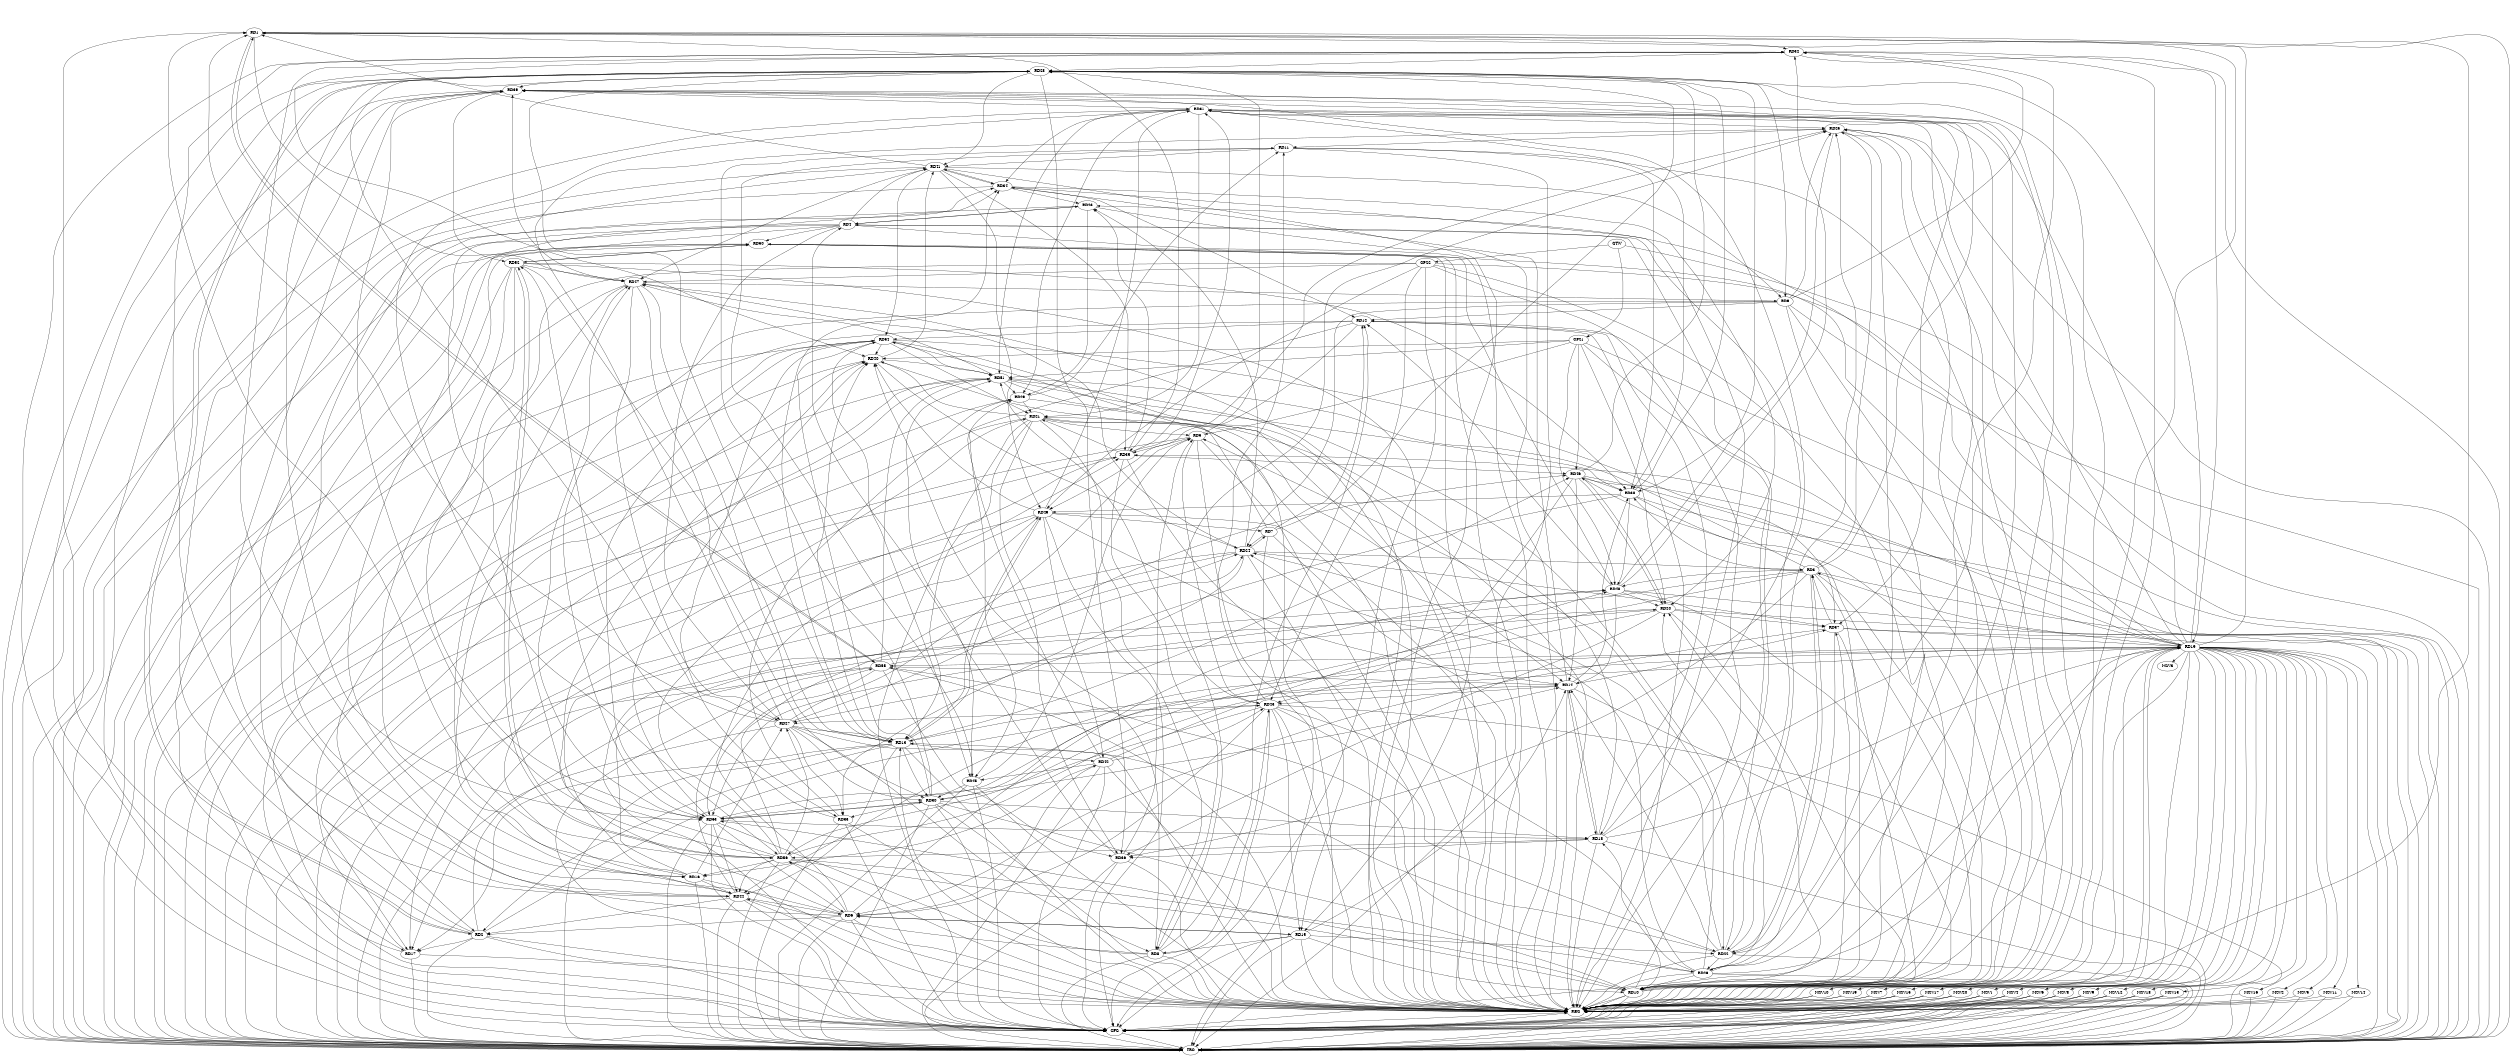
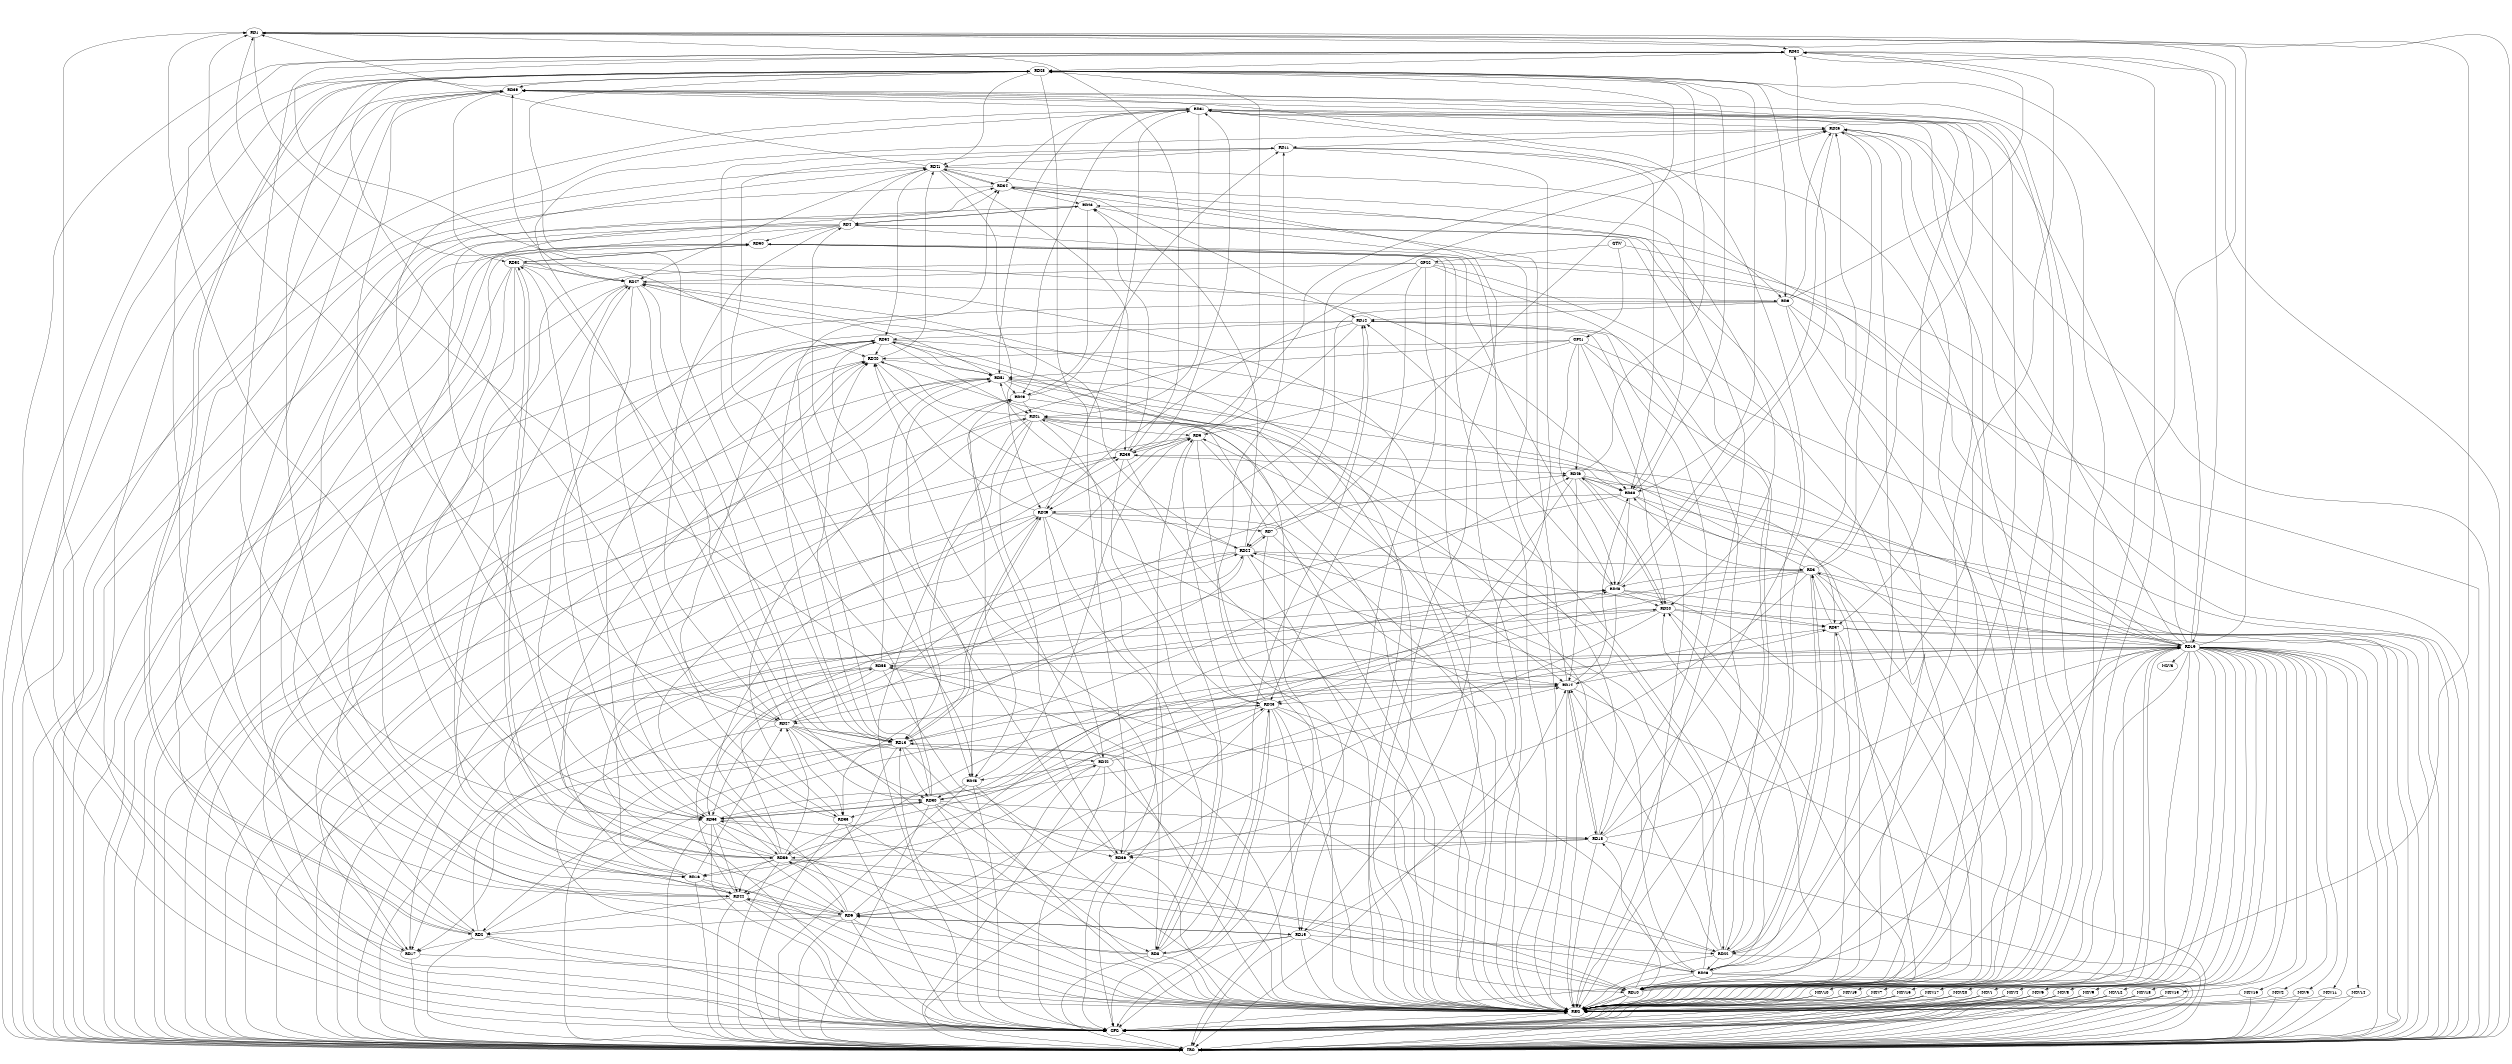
edge "RD1" -> "RD55": removed
edge "RD43" -> "TRC": removed
